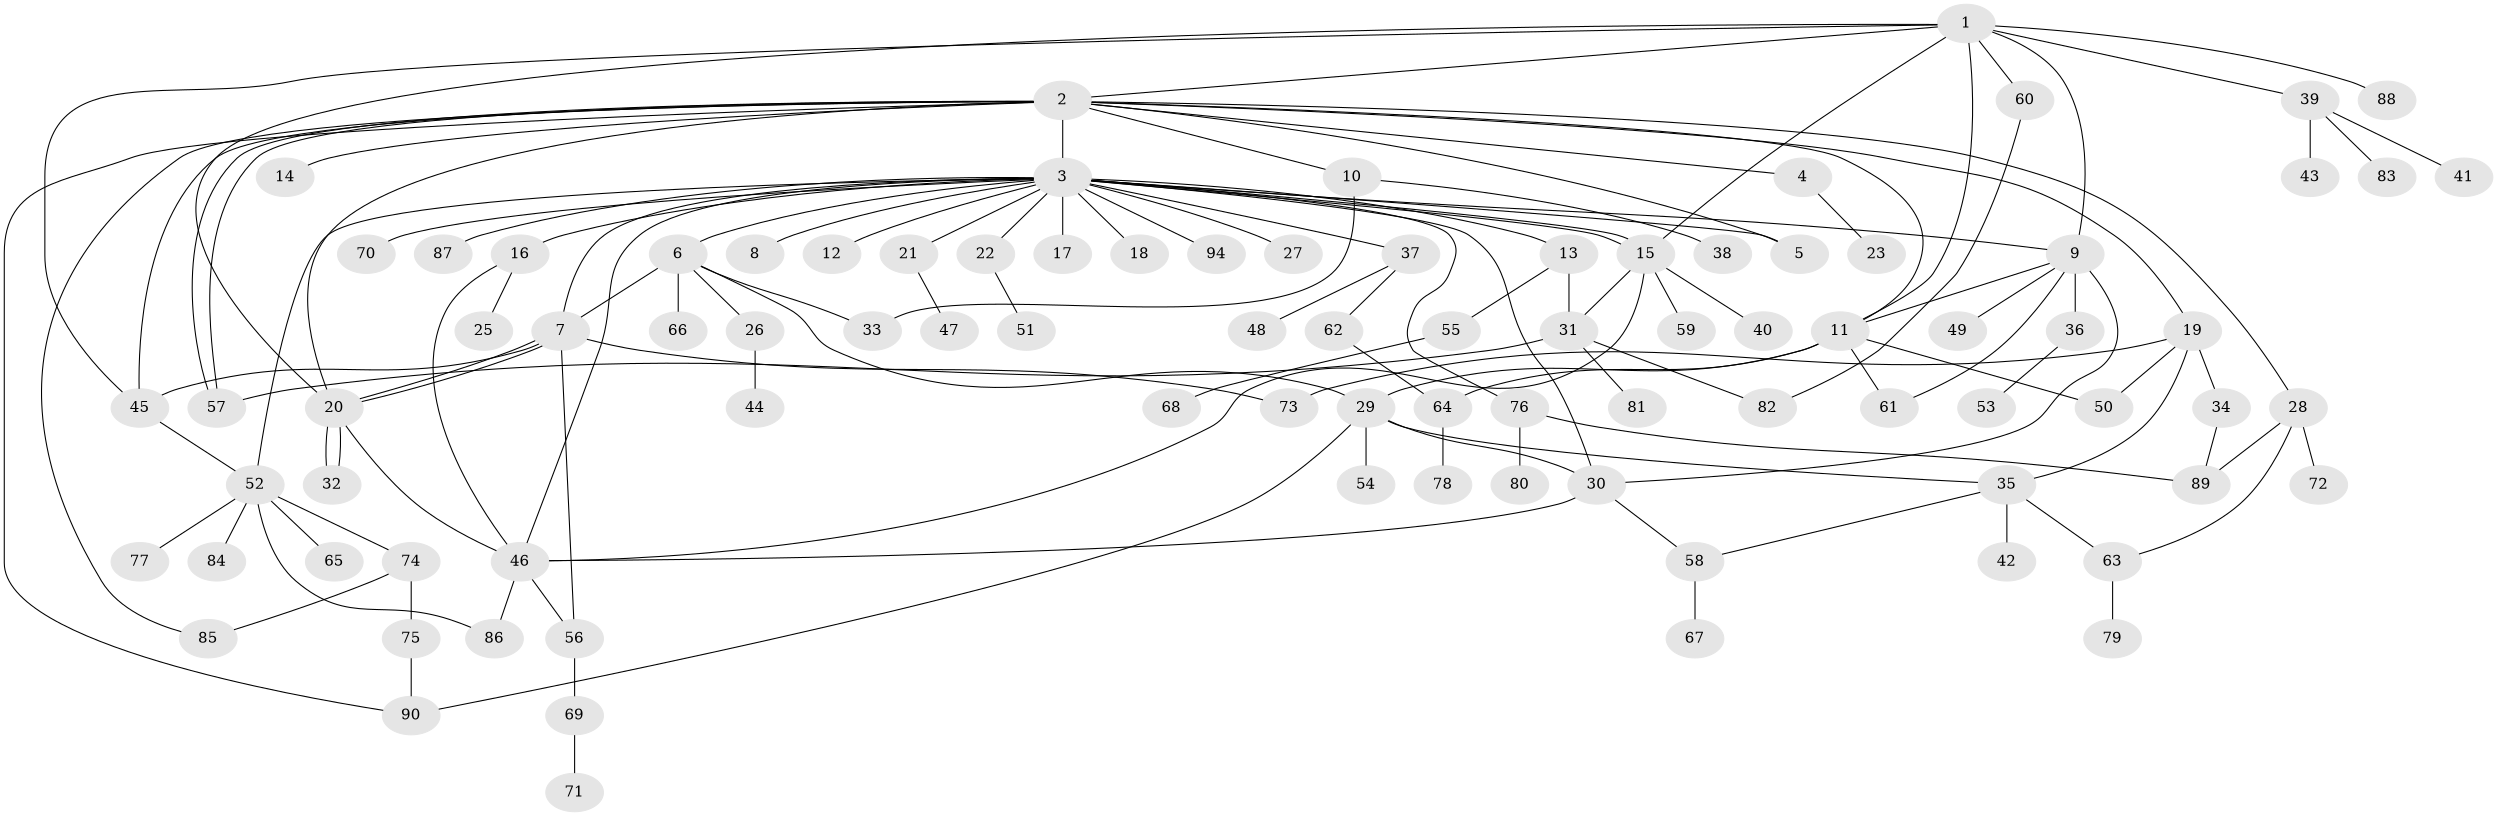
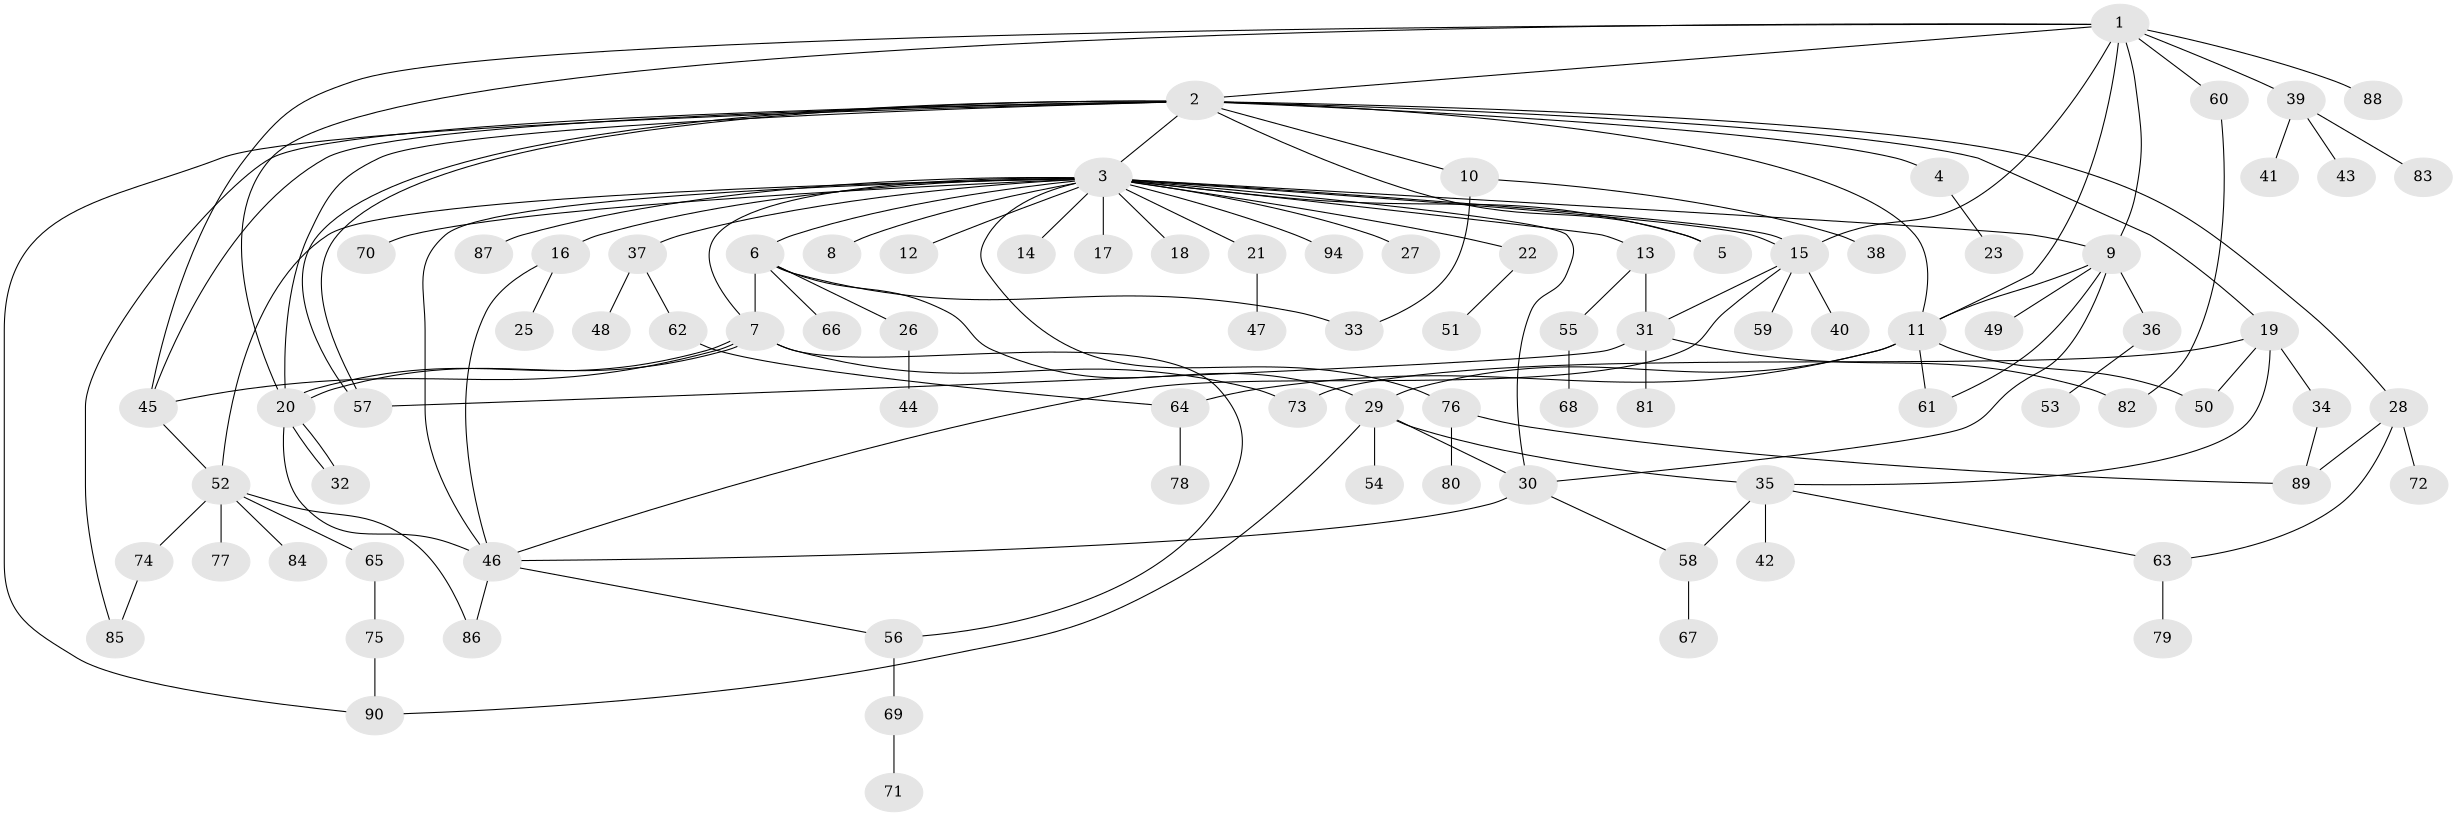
edge "2" -- "14": now "3" -- "14"
edge "74" -- "75": now "65" -- "75"
